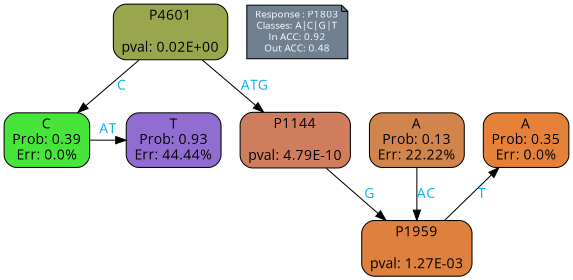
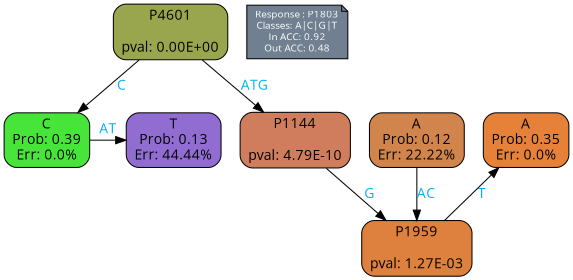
node "P4601 pval: 0.02E+00": label "P4601 pval: 0.02E+00" -> "P4601 pval: 0.00E+00"
node "T Prob: 0.93 Err: 44.44%": label "T Prob: 0.93 Err: 44.44%" -> "T Prob: 0.13 Err: 44.44%"
node "A Prob: 0.13 Err: 22.22%": label "A Prob: 0.13 Err: 22.22%" -> "A Prob: 0.12 Err: 22.22%"
